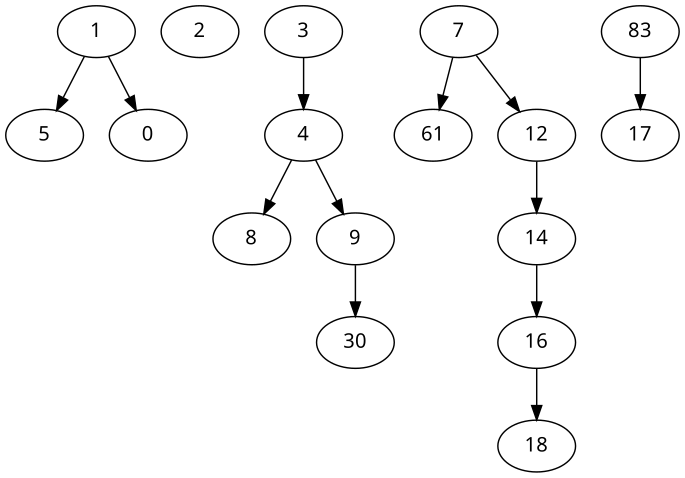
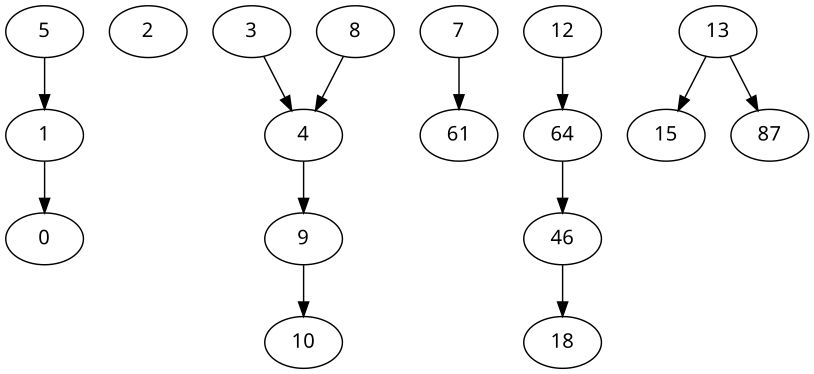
node "83": label "83" -> "13"
edge "1" -> "5": reversed
edge "7" -> "12": removed
node "17": label "17" -> "87"
node "15": added
edge "4" -> "8": reversed
node "14": label "14" -> "64"
node "30": label "30" -> "10"
node "16": label "16" -> "46"
